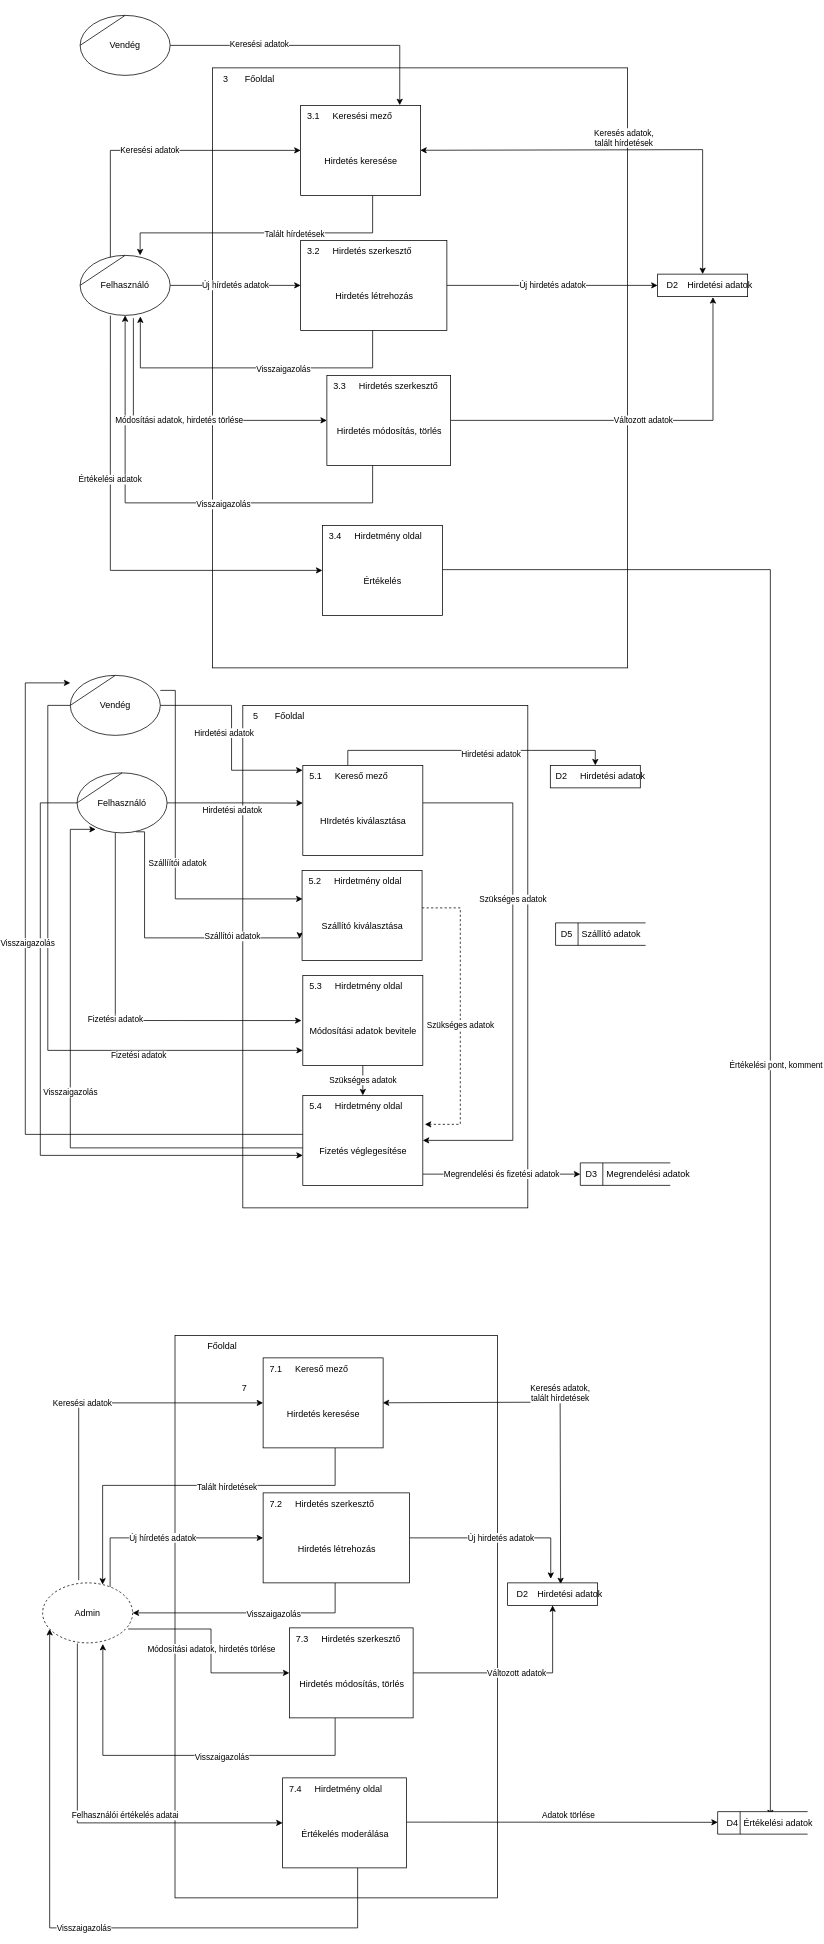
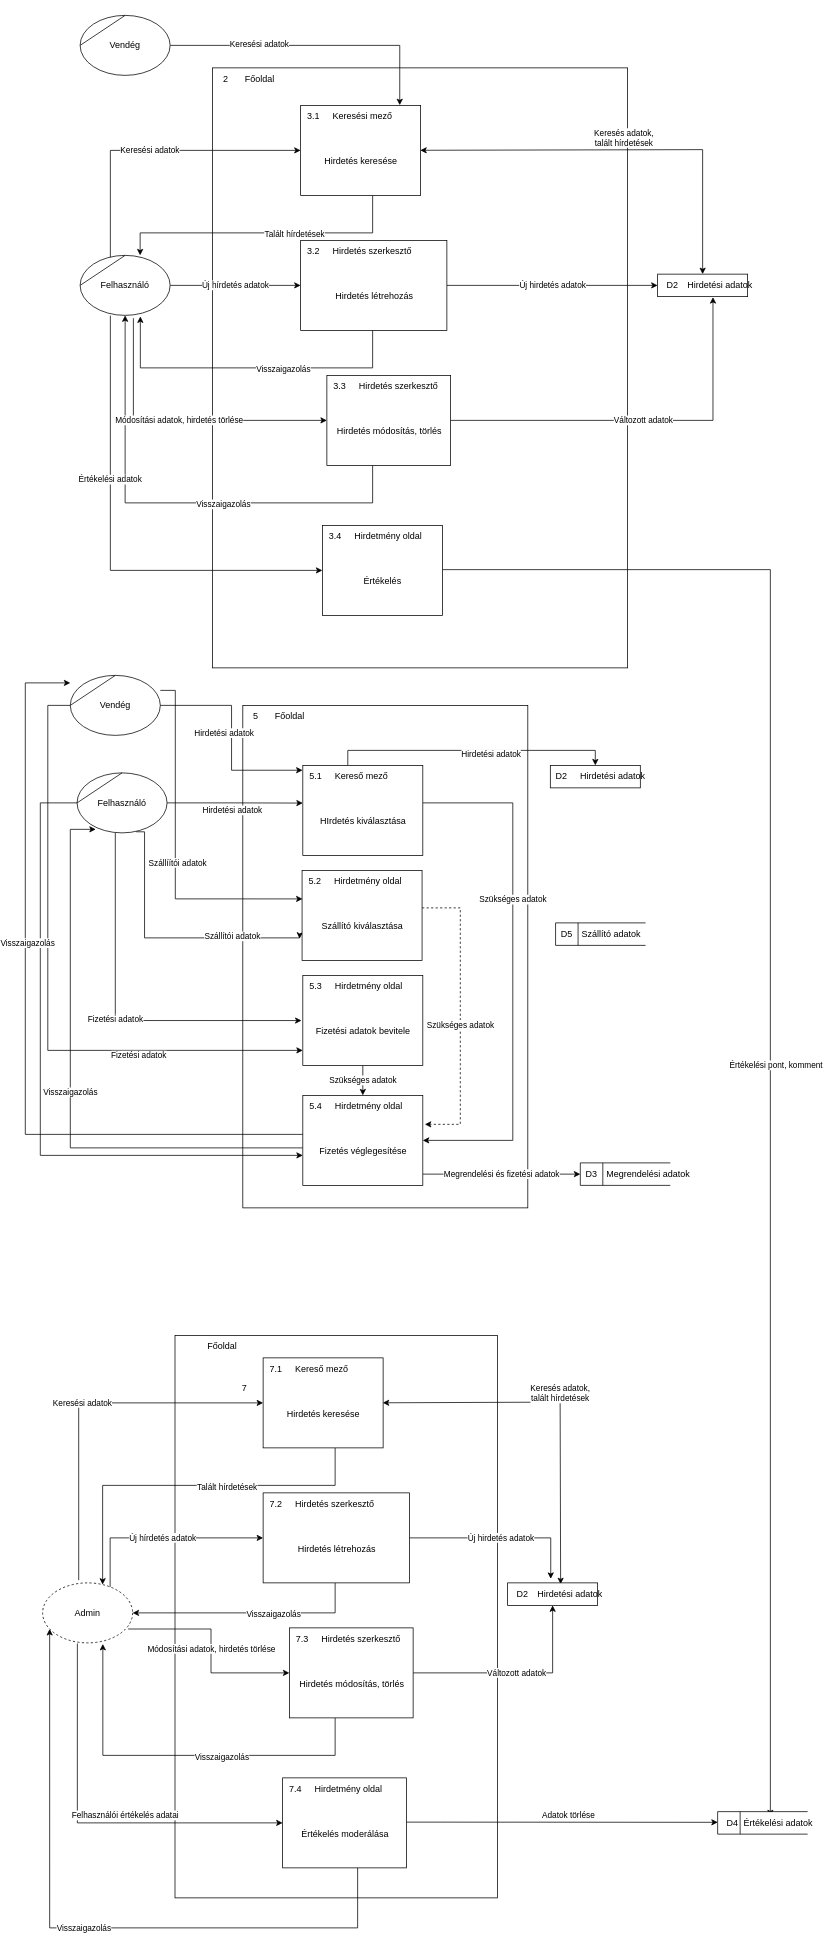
node "3": label "3" -> "2"
node "Módosítási adatok bevitele": label "Módosítási adatok bevitele" -> "Fizetési adatok bevitele"
